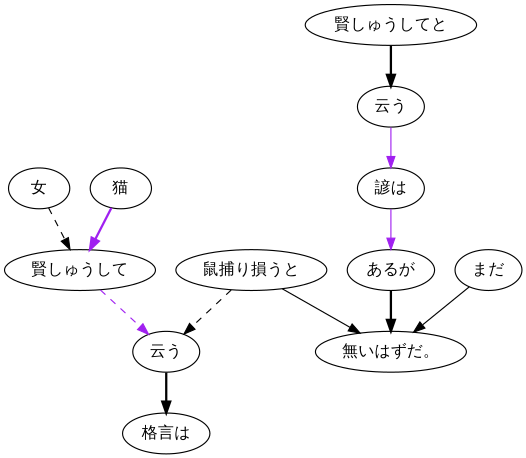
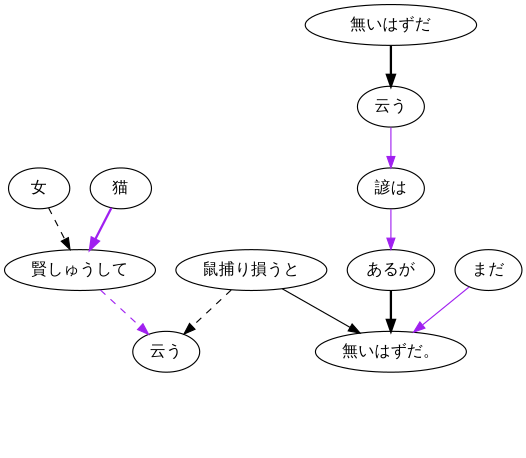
node "賢しゅうしてと": label "賢しゅうしてと" -> "無いはずだ"
edge "まだ" -> "無いはずだ。": color black -> purple
node "格言は": removed
